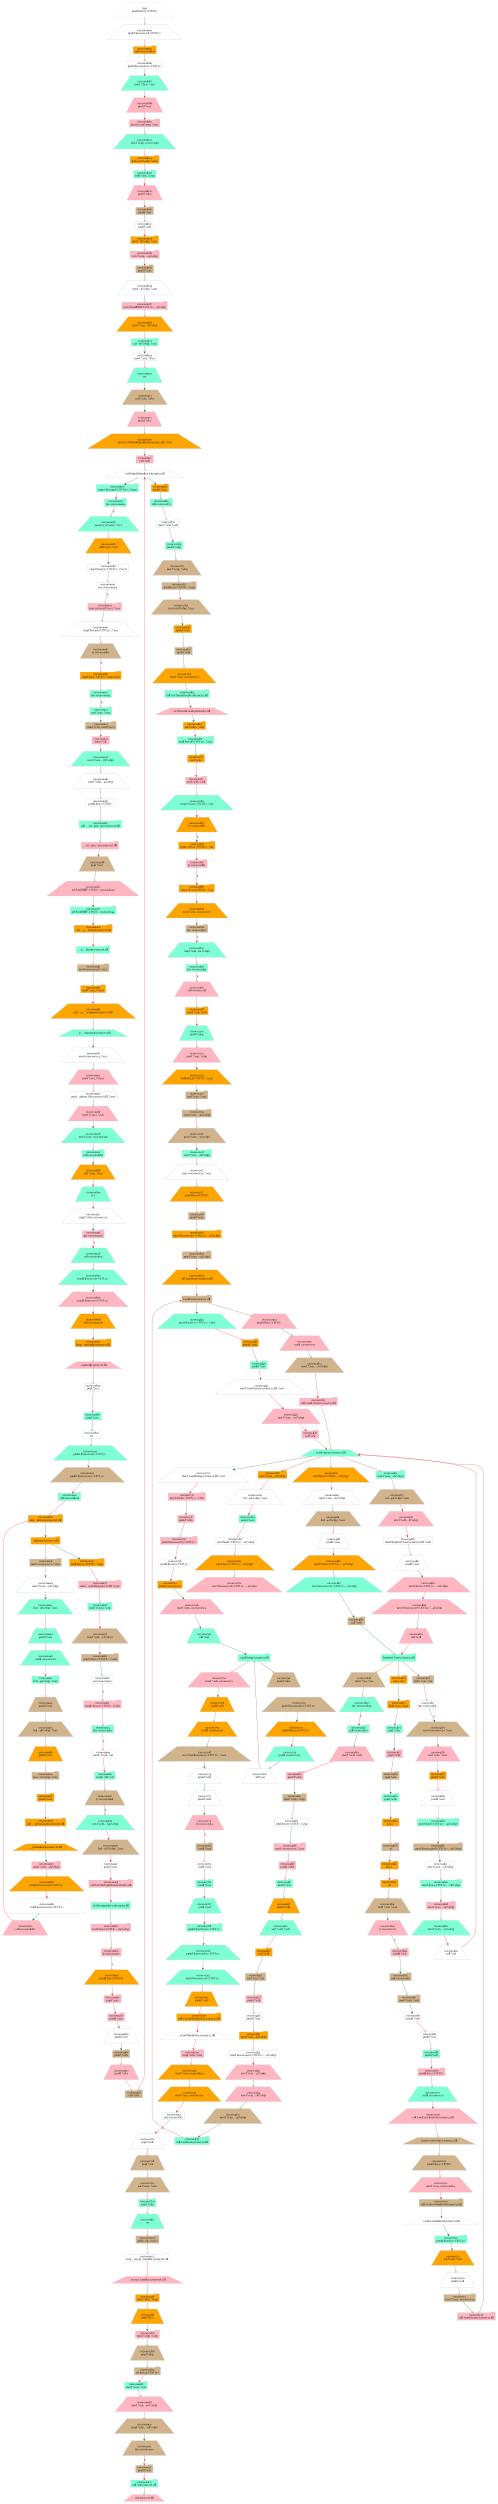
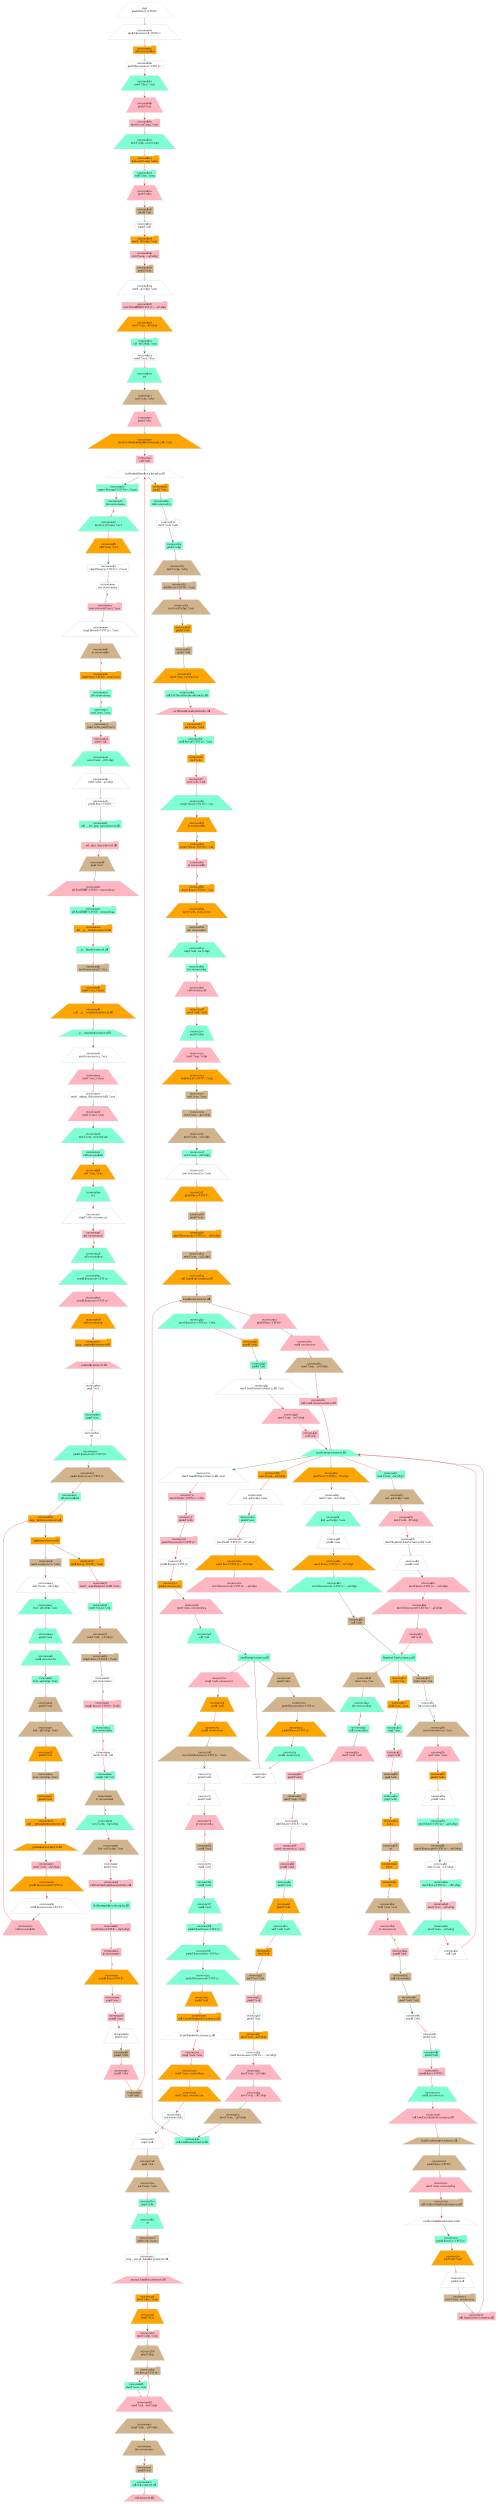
edge "0x01002d0c pushl 0x0100ce50" -> "0x01002d12 movl %eax, -20(%ebp)": color darkgreen -> red
node "0x01004fac leal -40(%ebp), %eax": fillcolor tan -> aquamarine
edge "0x0100174f pushl %ebx" -> "0x01001750 pushl $0x100d1c0<UINT32>": added
edge "0x0100aadd movl %esi, -60(%ebp)" -> "0x0100aae0 cmpl %ebx, -28(%ebp)": now "0x0100aadd movl %esi, -60(%ebp)" -> "0x7c9032b9 ret $0x14<UINT16>"
